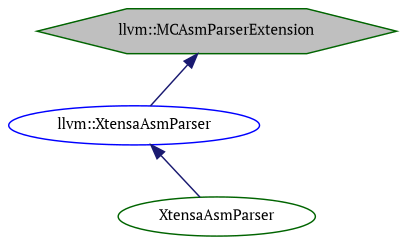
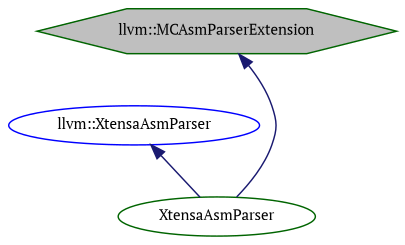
edge "llvm::XtensaAsmParser" -> "llvm::MCAsmParserExtension": now "XtensaAsmParser" -> "llvm::MCAsmParserExtension"
